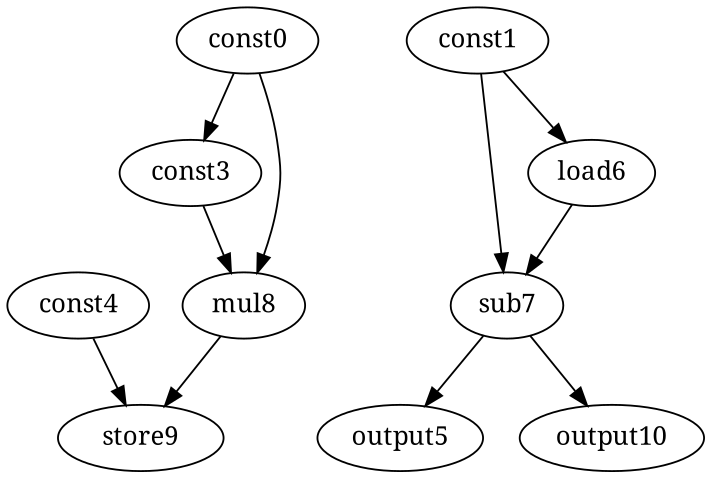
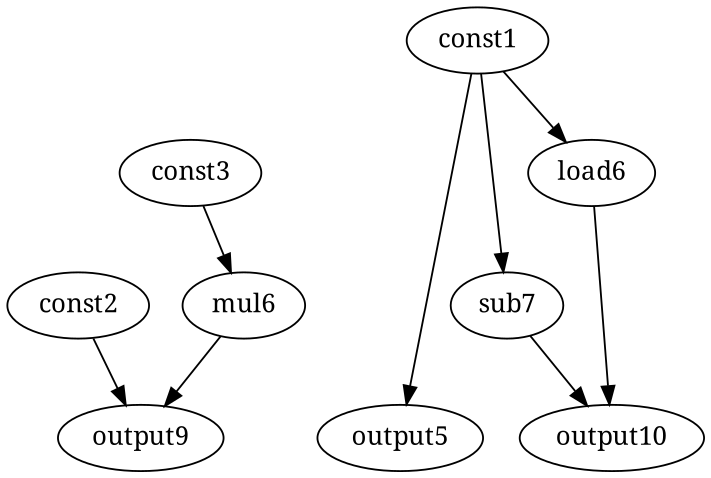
node "const0": removed
edge "load6" -> "sub7": now "load6" -> "output10"
node "const4": label "const4" -> "const2"
node "mul8": label "mul8" -> "mul6"
edge "sub7" -> "output5": now "const1" -> "output5"
node "store9": label "store9" -> "output9"
